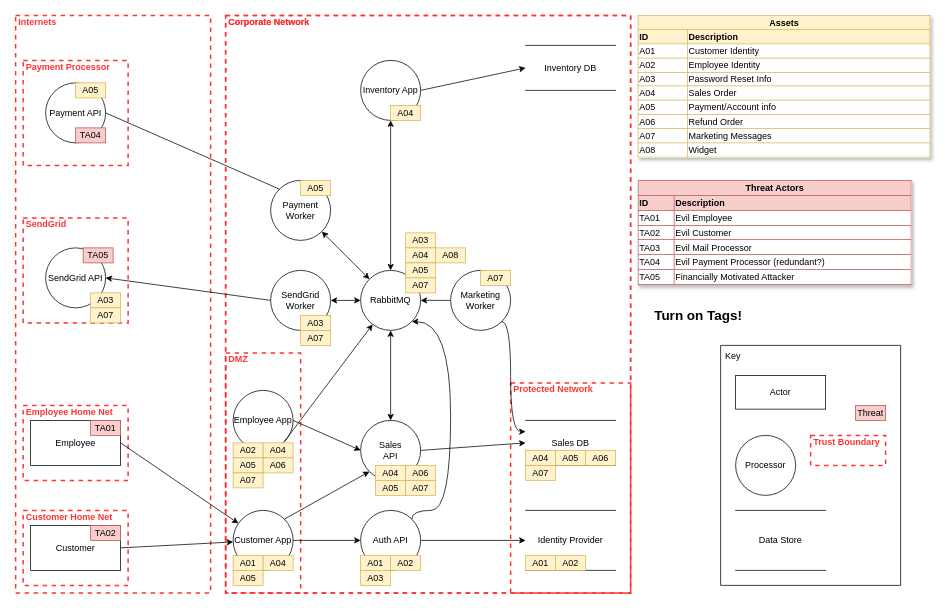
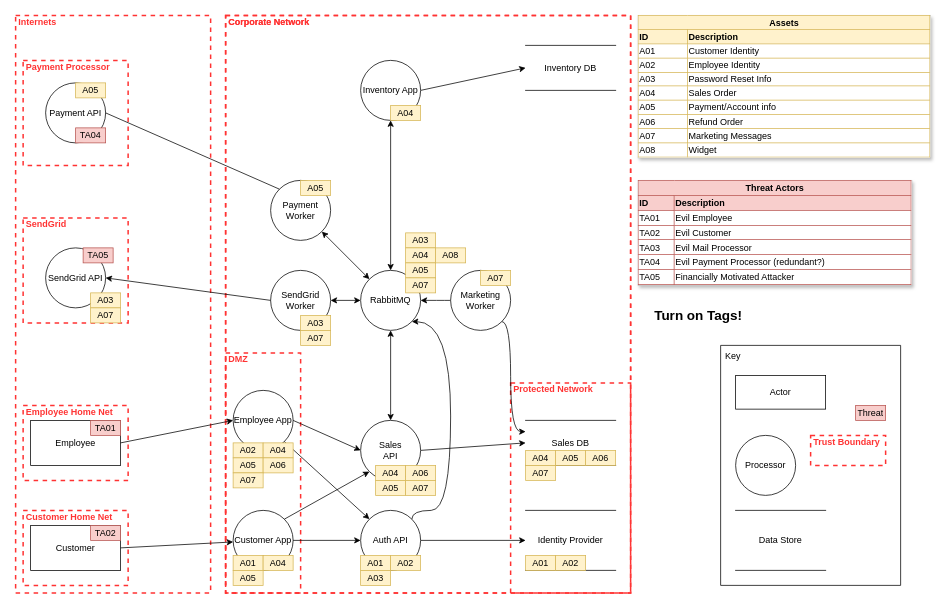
edge "Employee App" -> "RabbitMQ": now "Employee App" -> "Auth API"
edge "Employee" -> "Customer App": now "Employee" -> "Employee App"
